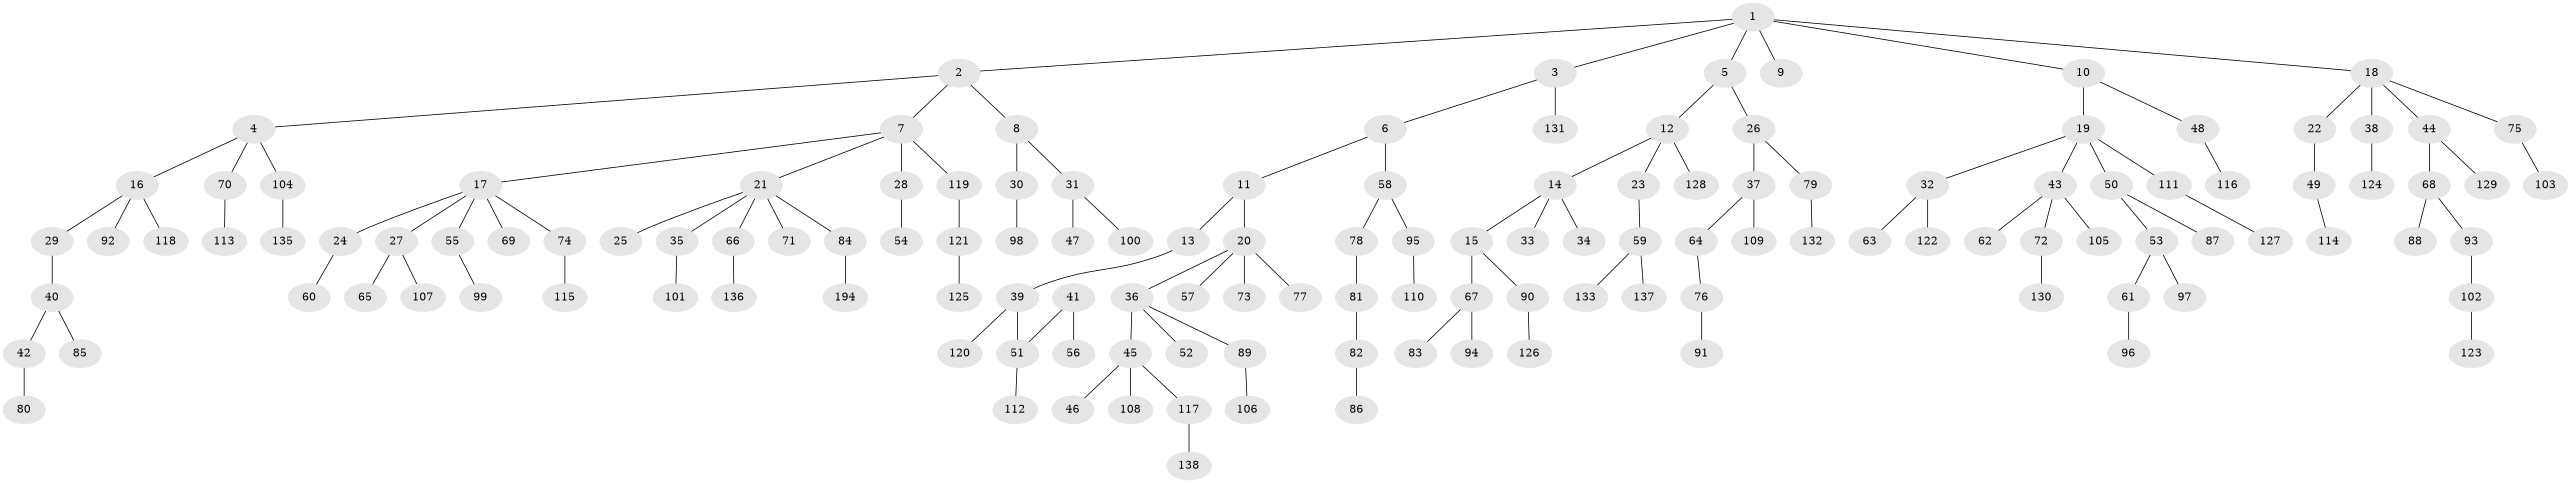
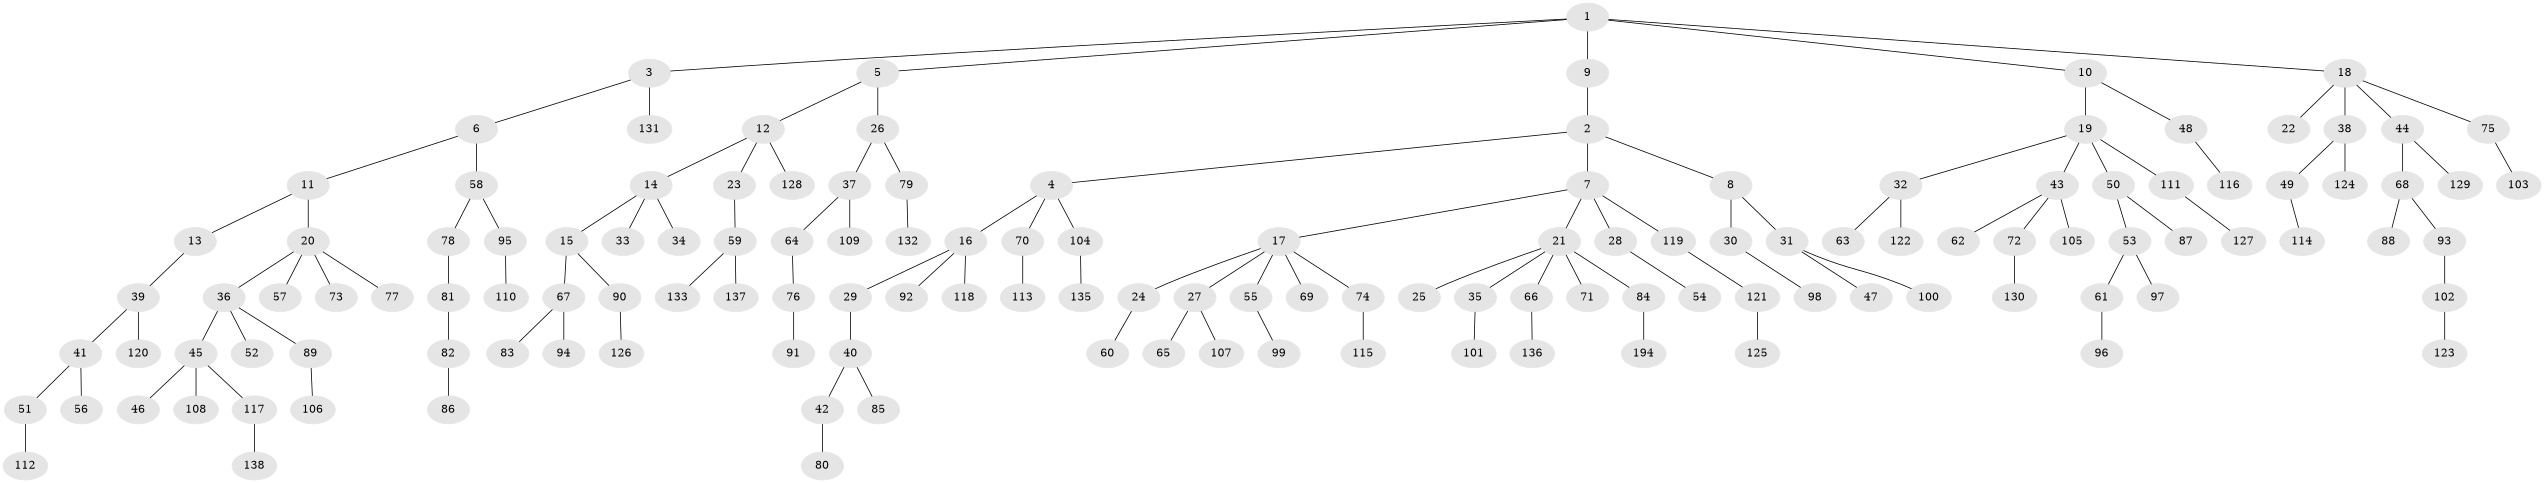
edge "1" -- "2": now "9" -- "2"
edge "22" -- "49": now "38" -- "49"
edge "39" -- "51": now "39" -- "41"
